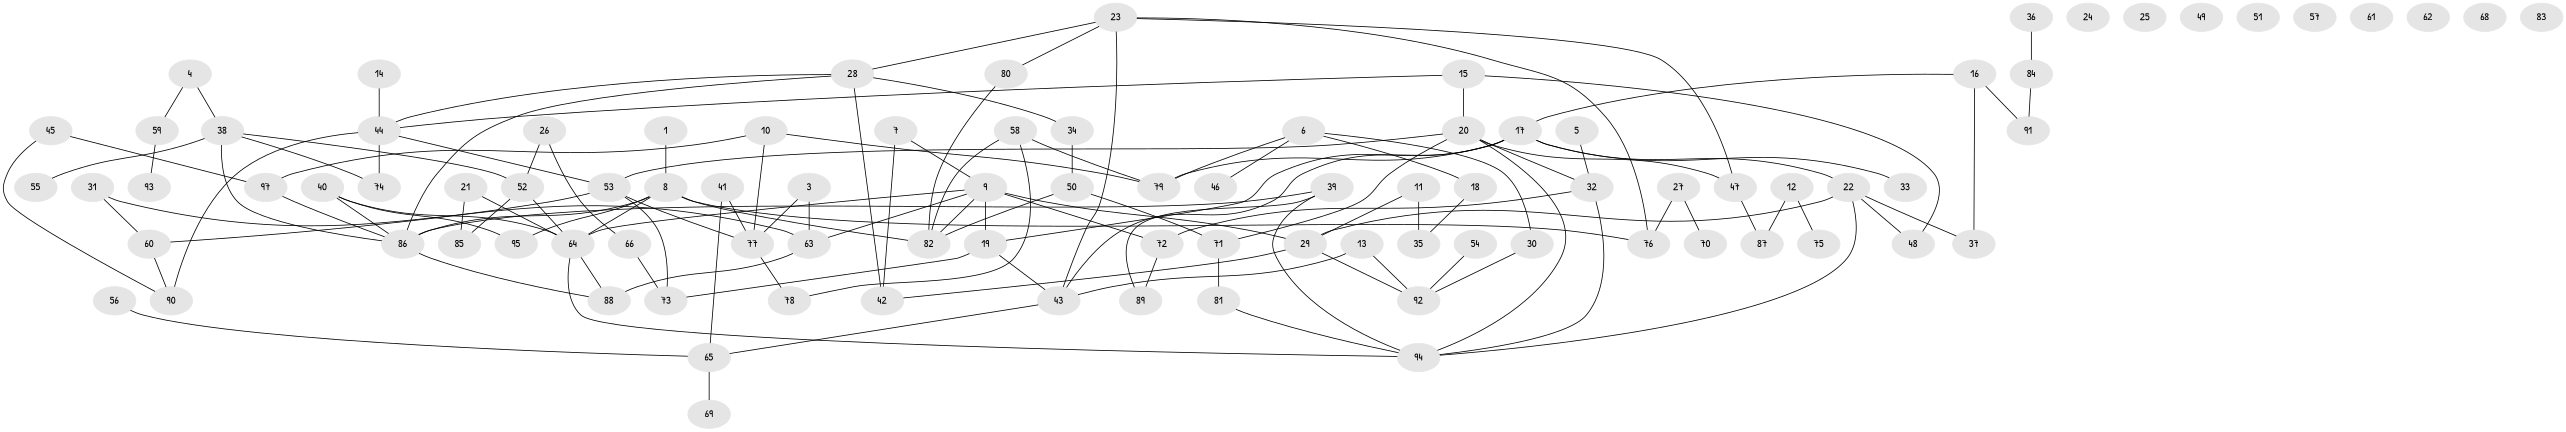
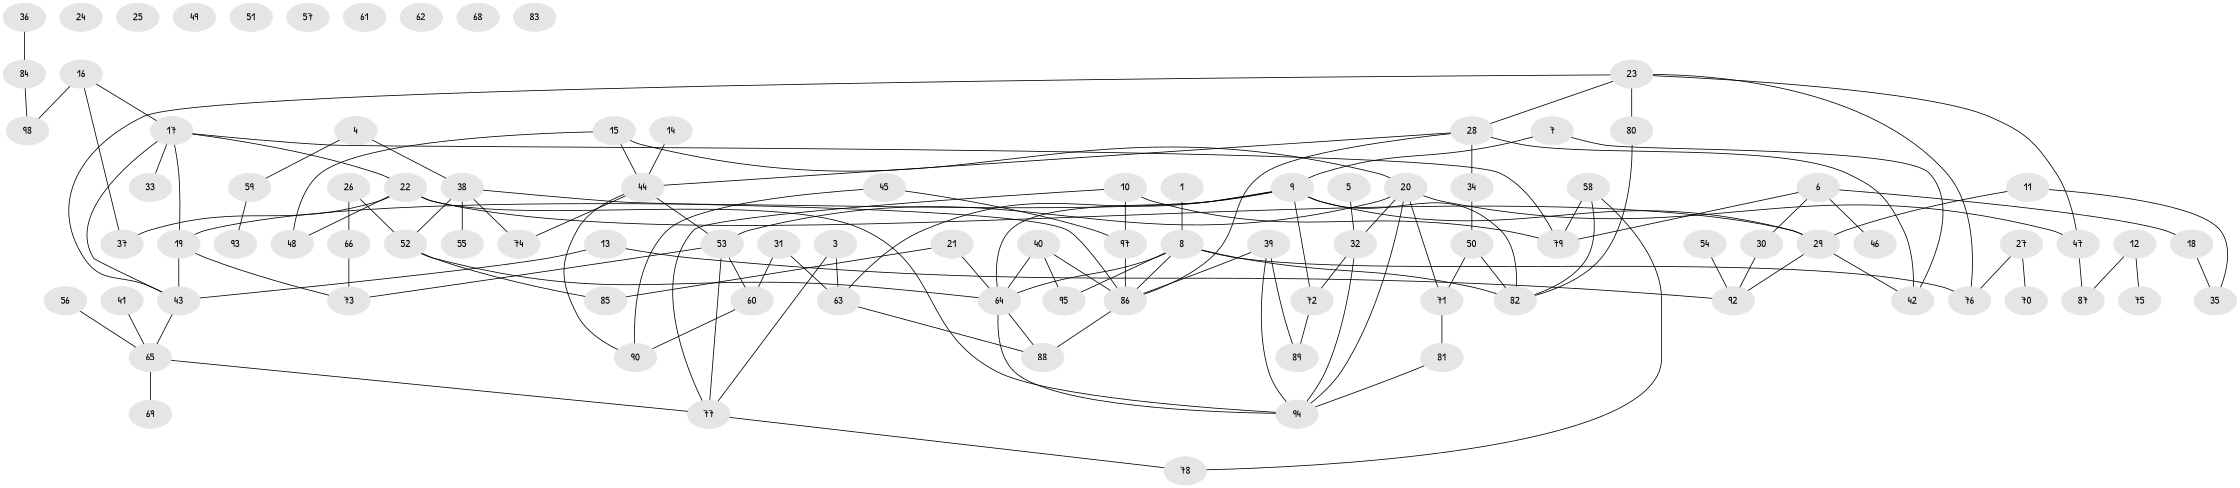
node "91": label "91" -> "98"
edge "41" -- "77": now "65" -- "77"
